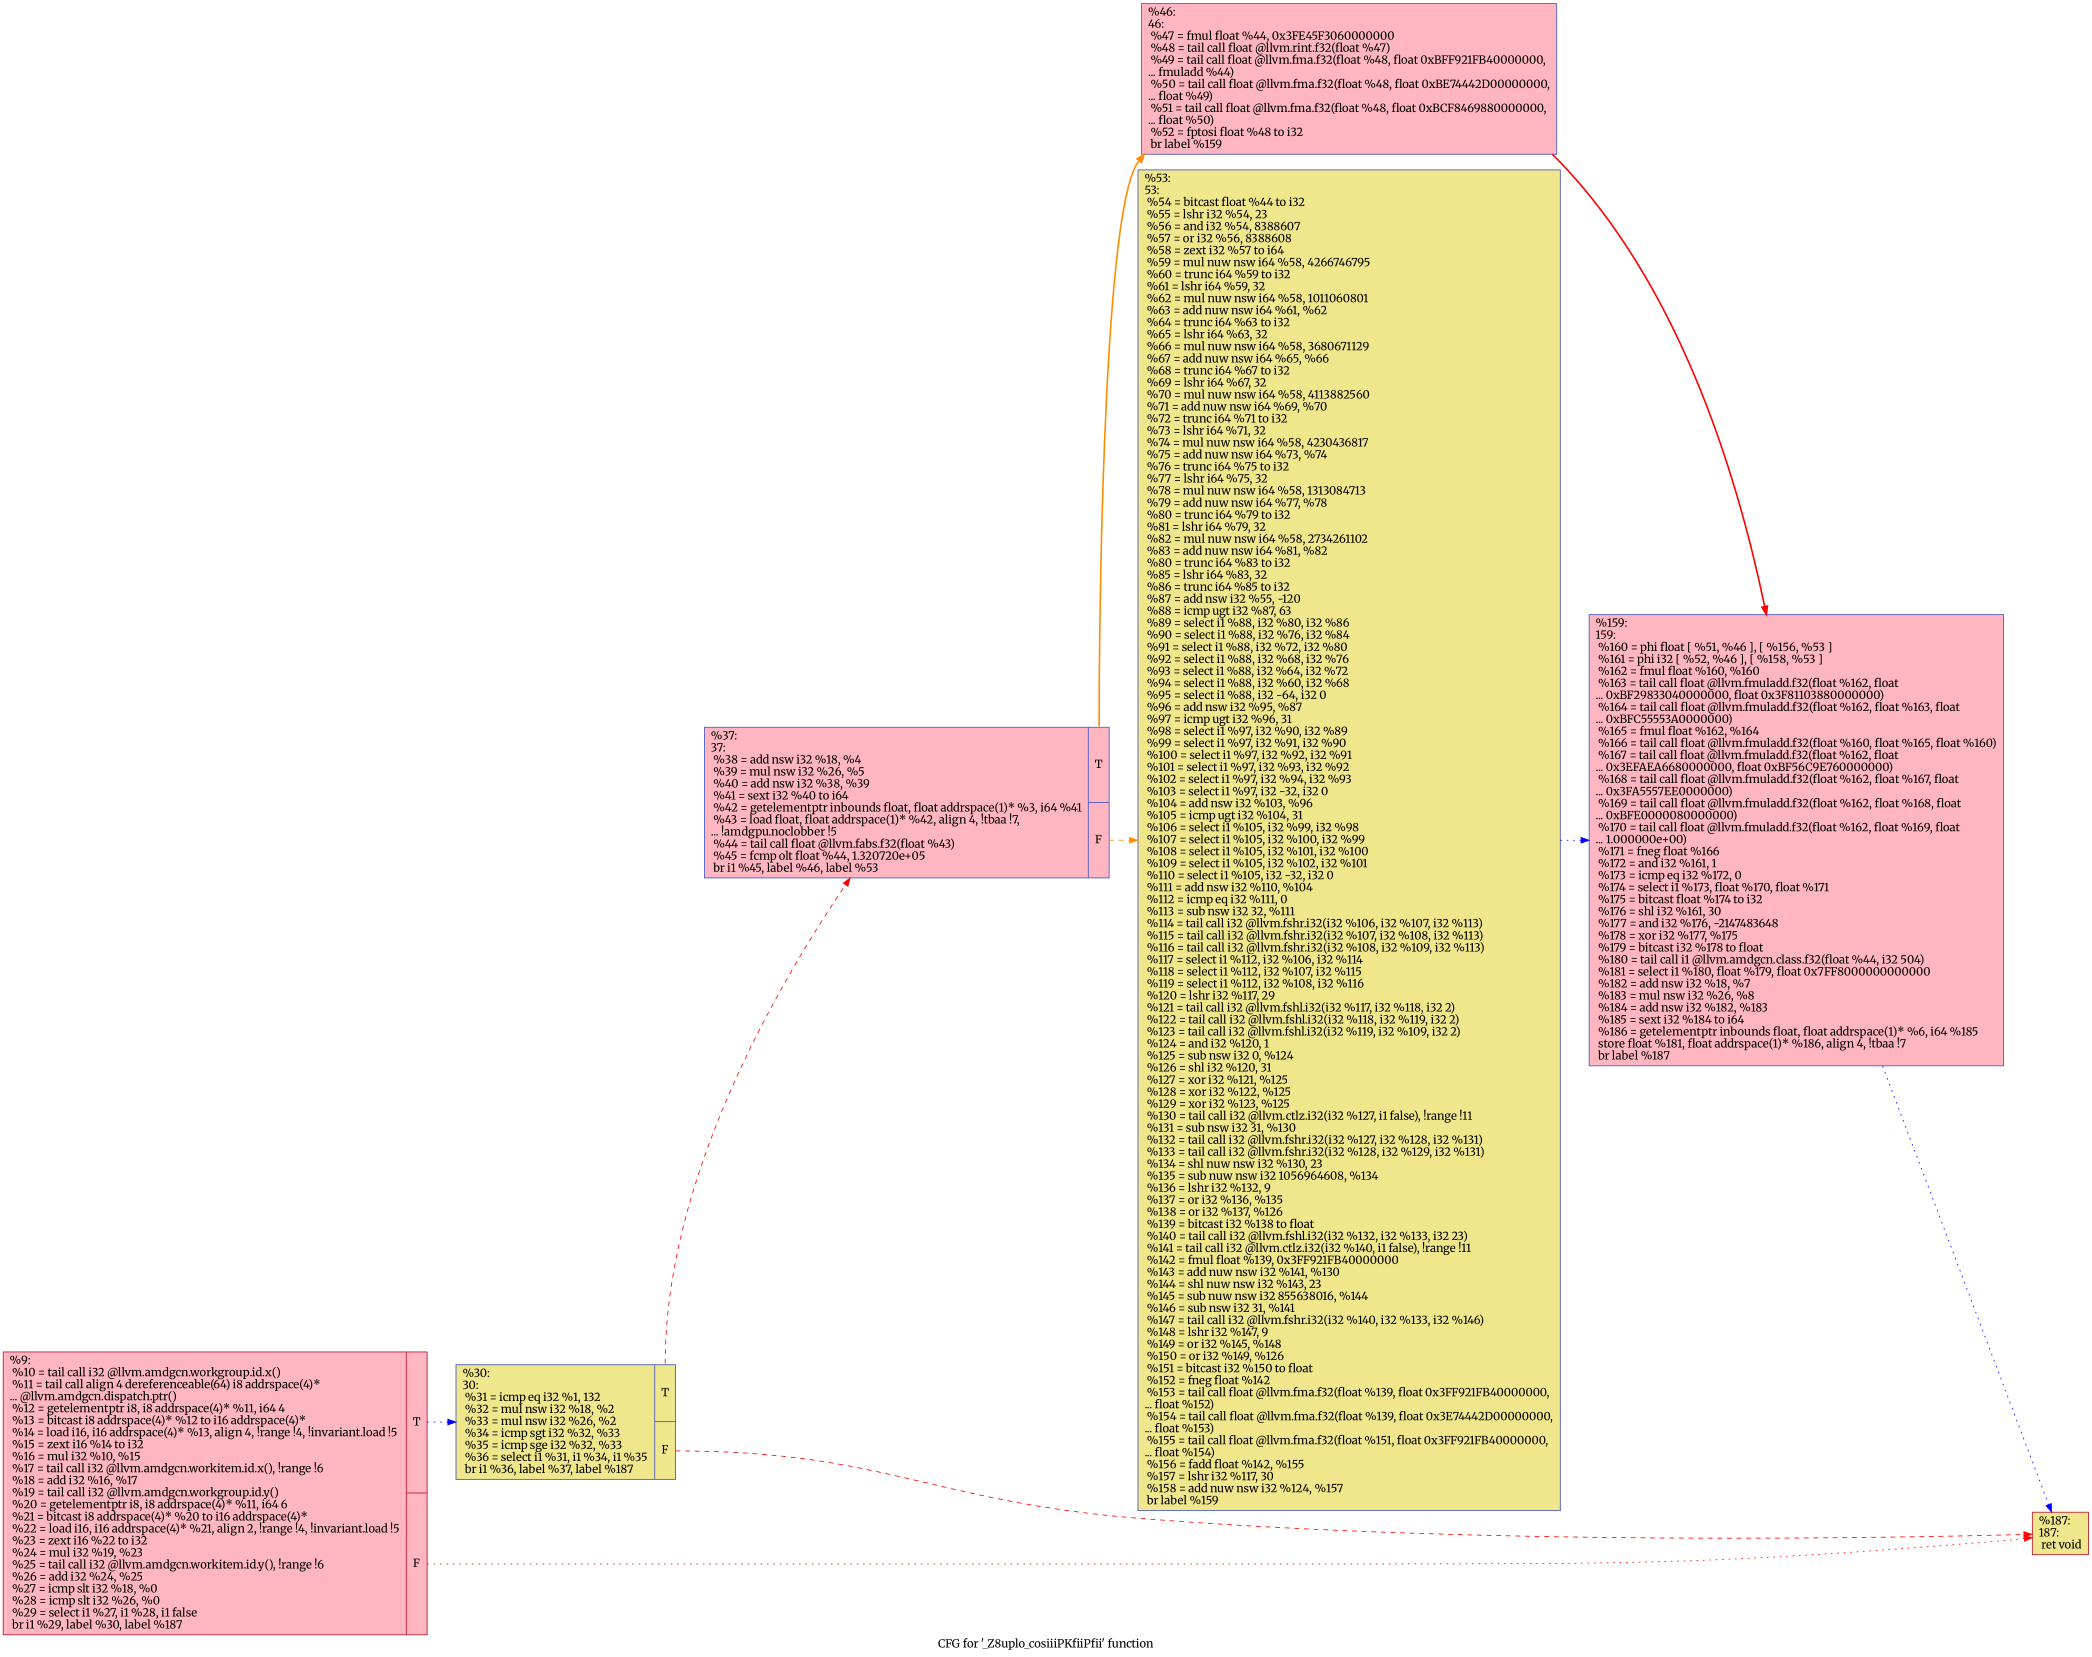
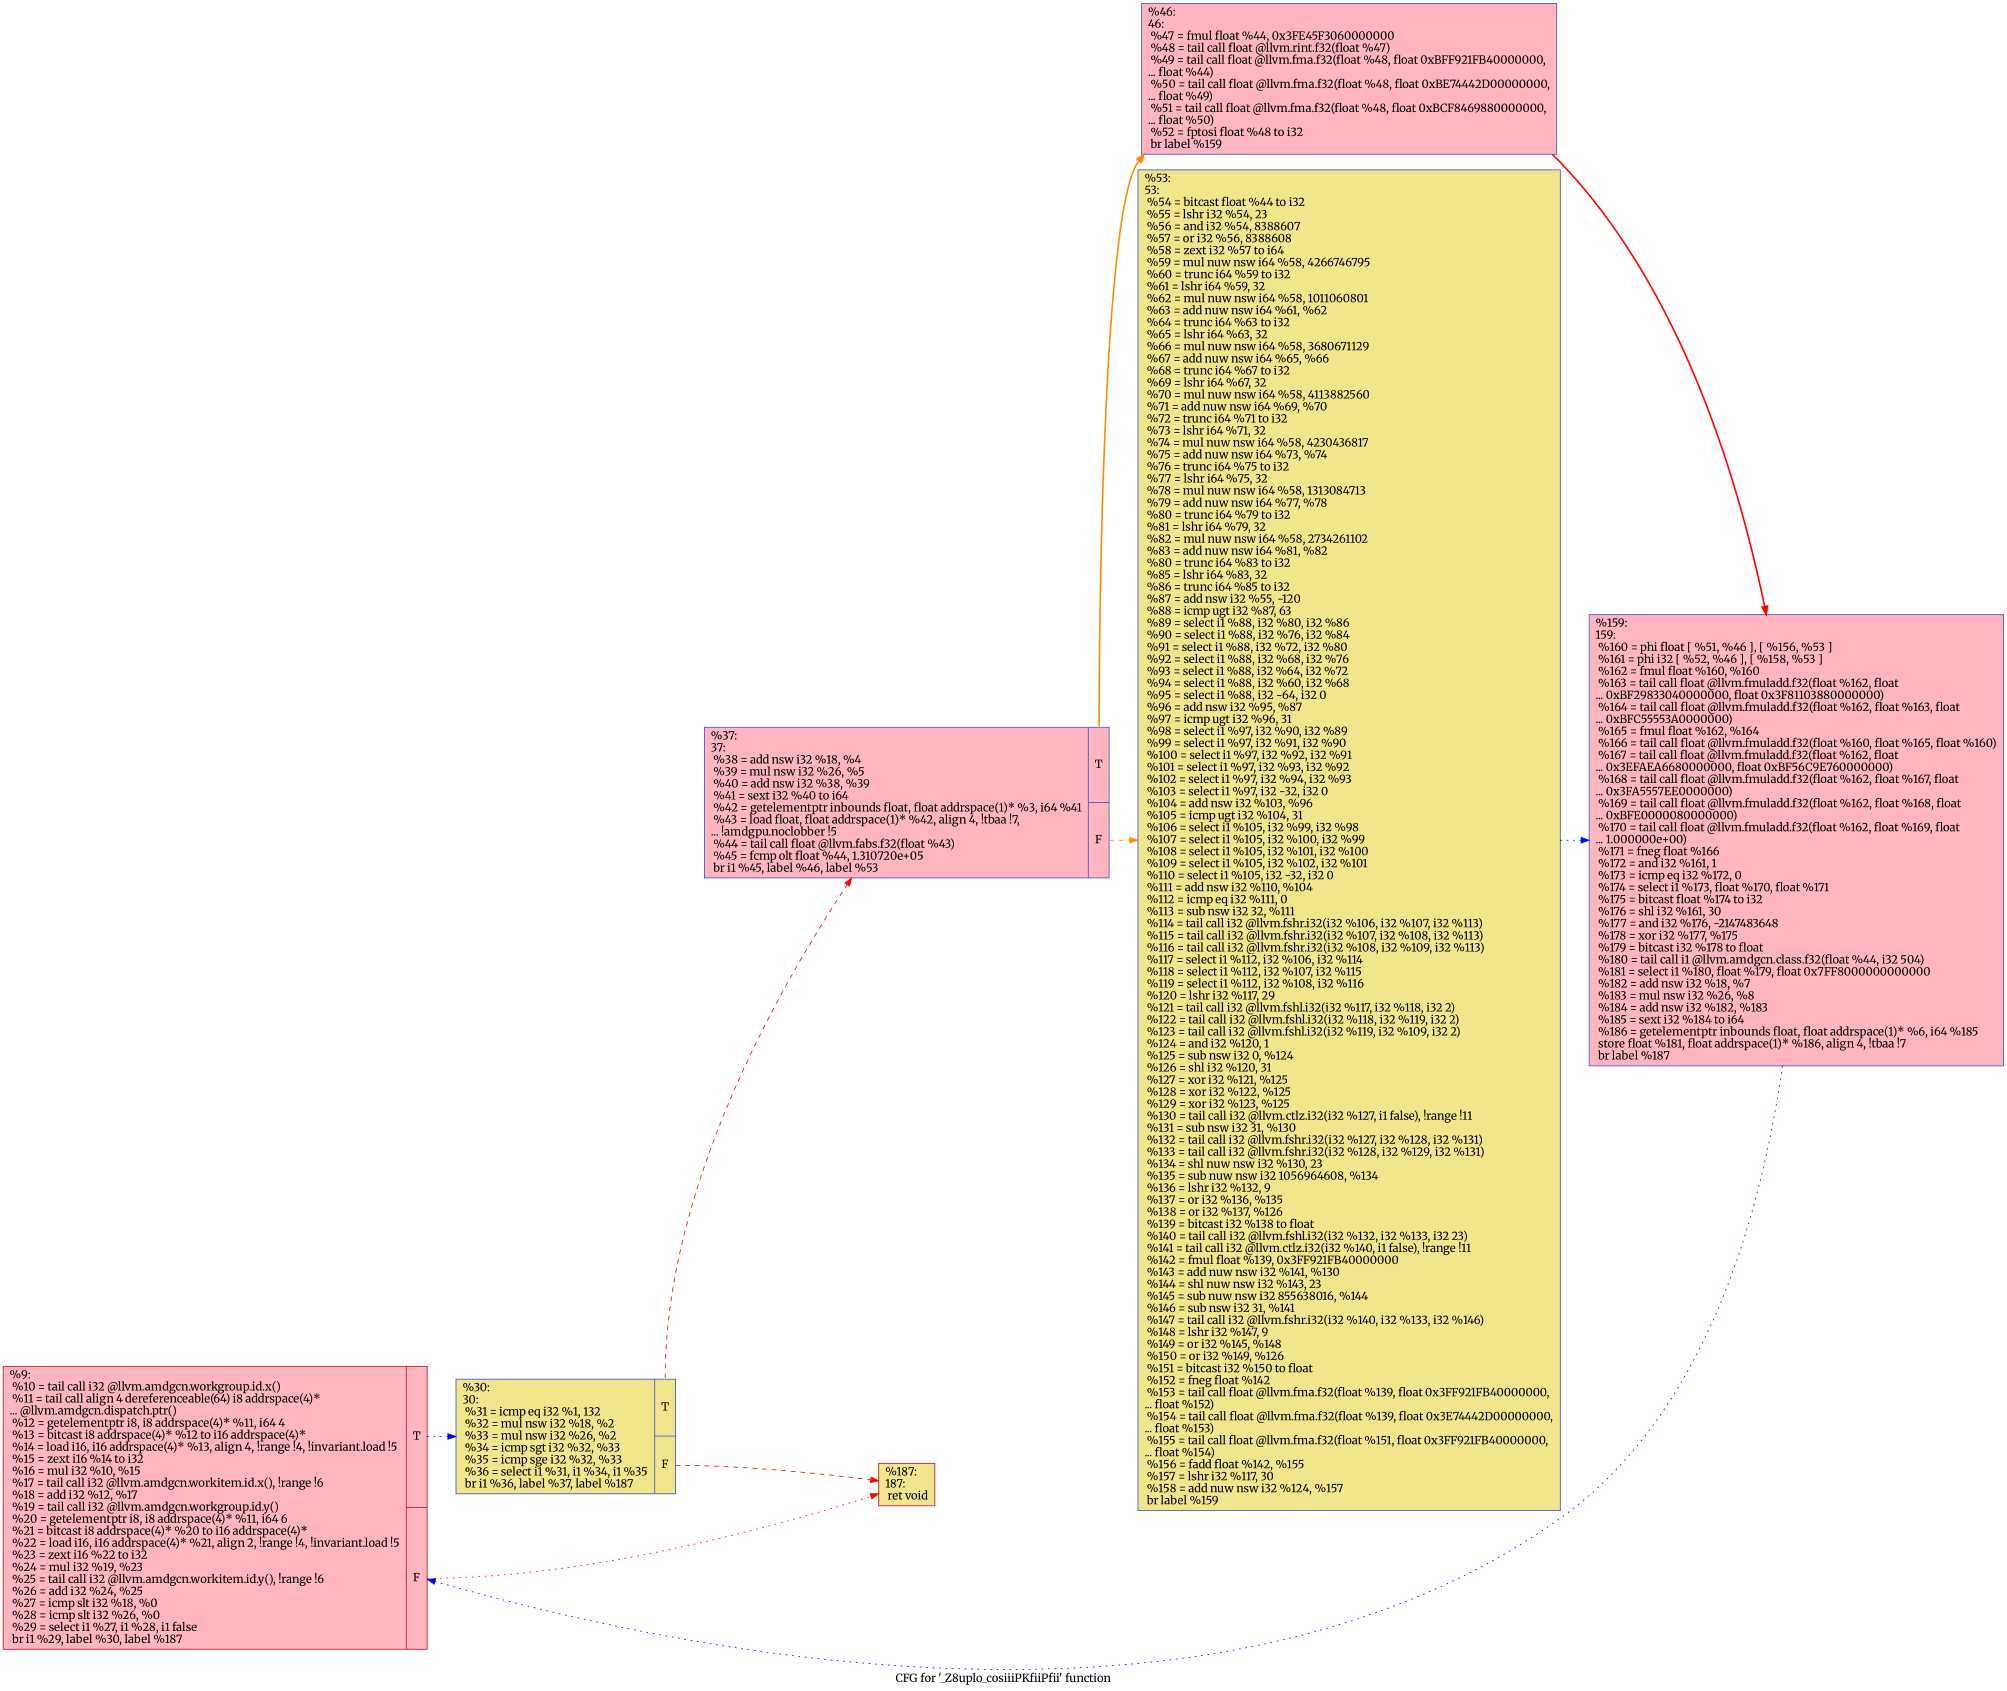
node "%46:": text "... fmuladd %44)" -> "... float %44)"
node "%37:": text "%45 = fcmp olt float %44, 1.320720e+05" -> "%45 = fcmp olt float %44, 1.310720e+05"
edge "%159:" -> "%187:": now "%159:" -> "%9:"
node "%9:": text "%18 = add i32 %16, %17" -> "%18 = add i32 %12, %17"
